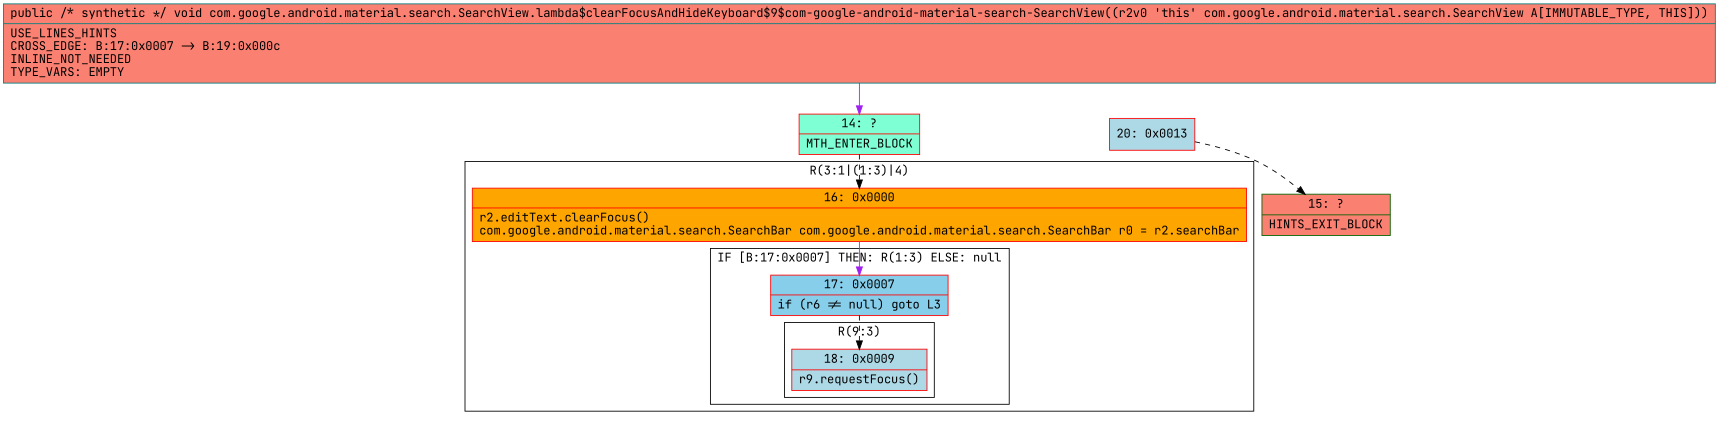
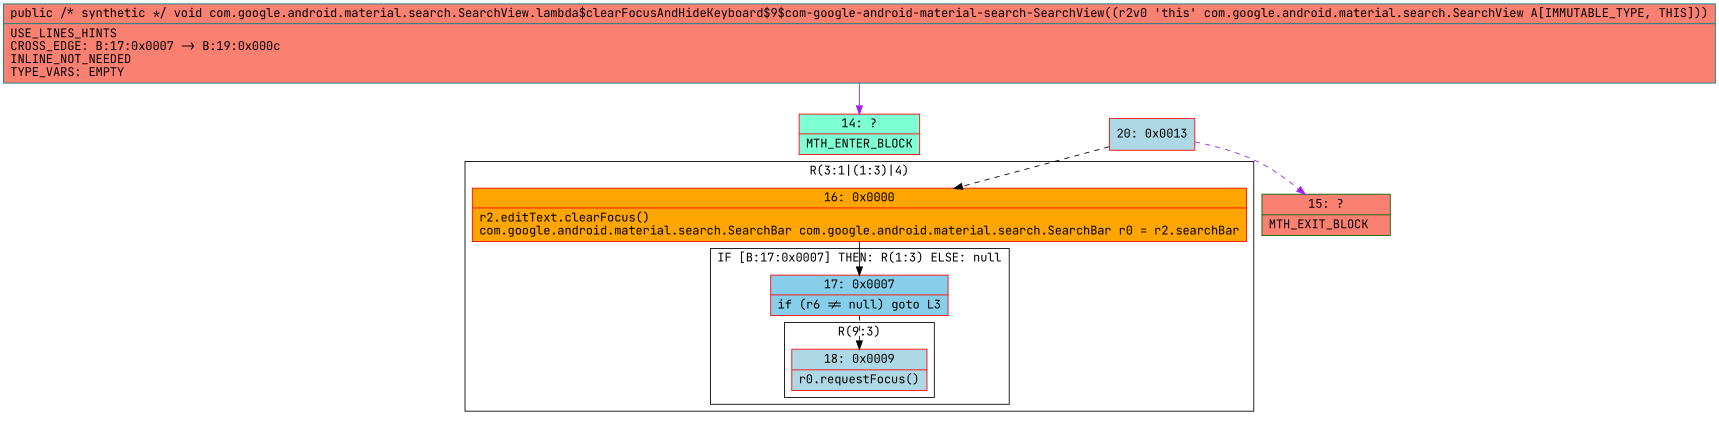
edge "20: 0x0013" -> "15: ?": color black -> purple
edge "14: ?" -> "16: 0x0000": now "20: 0x0013" -> "16: 0x0000"
node "15: ?": text "HINTS_EXIT_BLOCK" -> "MTH_EXIT_BLOCK"
edge "16: 0x0000" -> "17: 0x0007": color purple -> black
node "18: 0x0009": text "r9.requestFocus()" -> "r0.requestFocus()"
